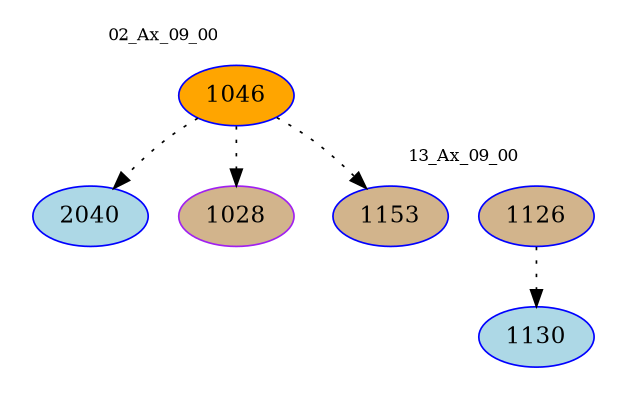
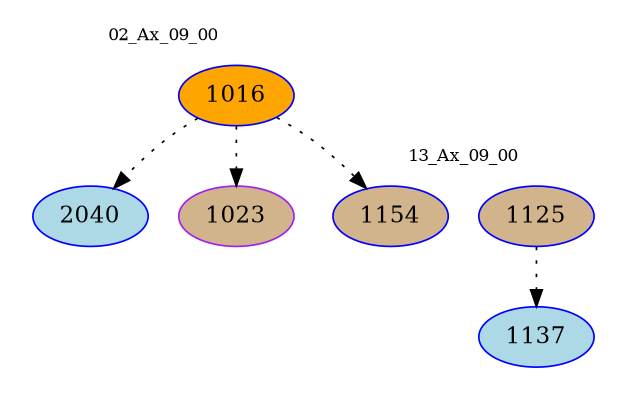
node "1046": label "1046" -> "1016"
node "1028": label "1028" -> "1023"
node "1153": label "1153" -> "1154"
node "1126": label "1126" -> "1125"
node "1130": label "1130" -> "1137"
